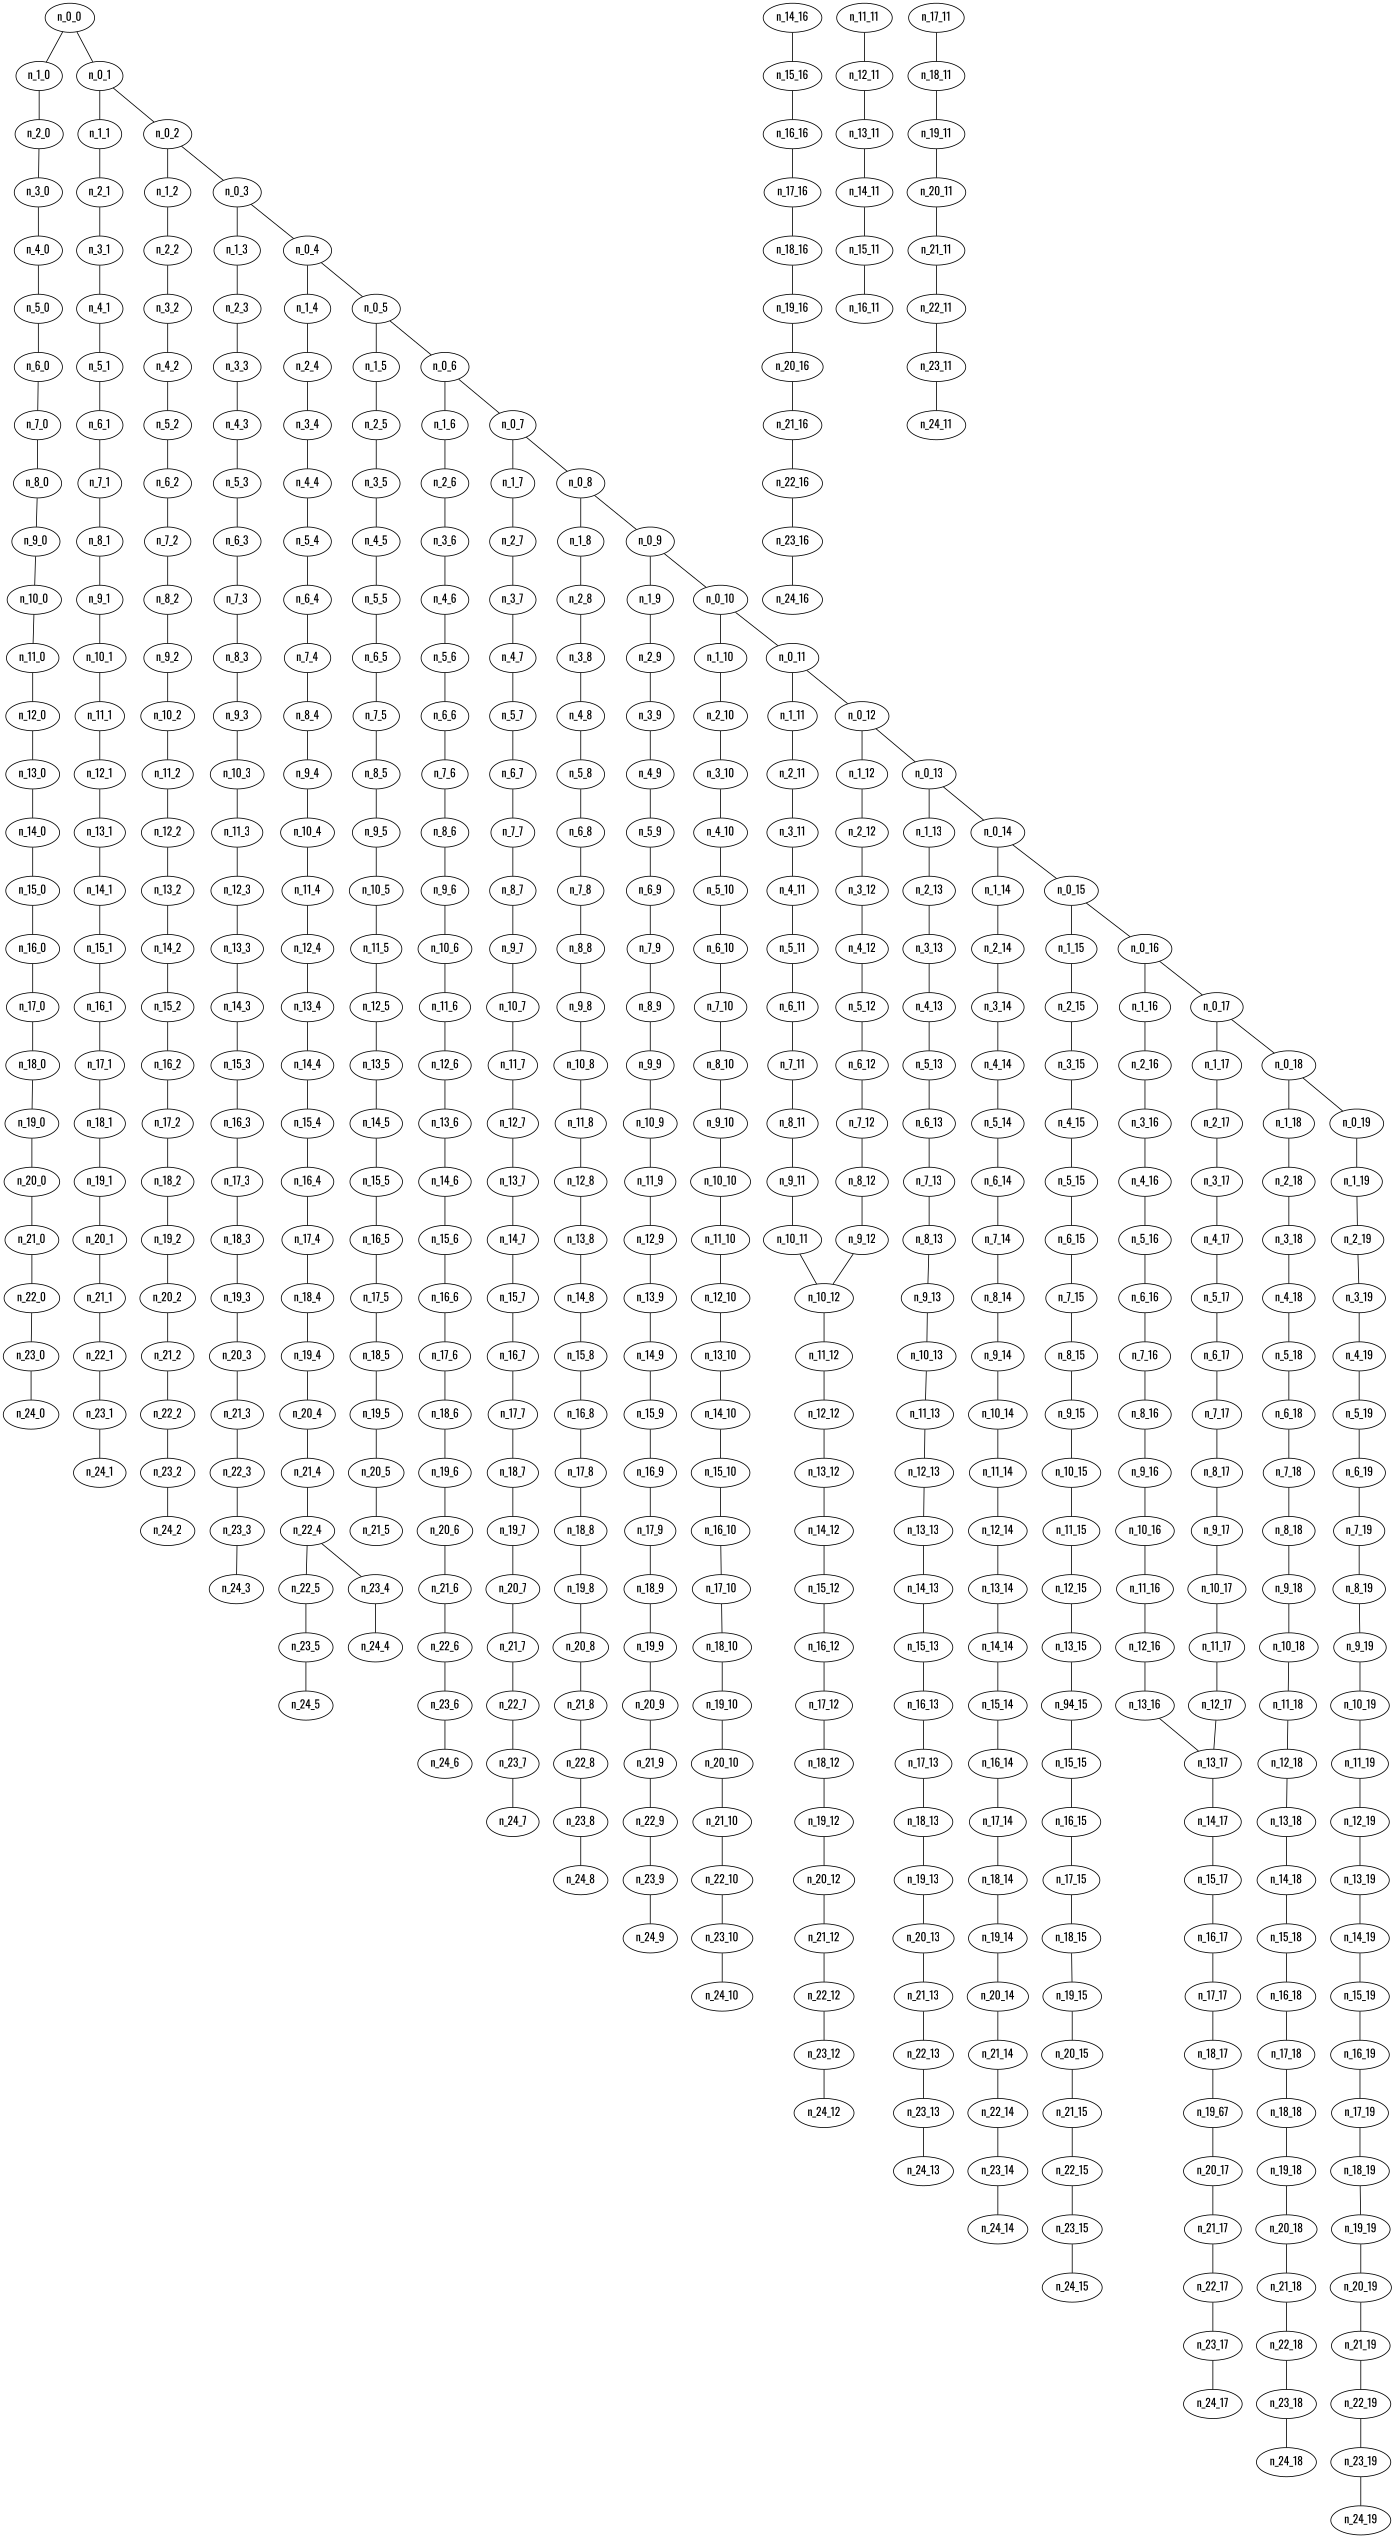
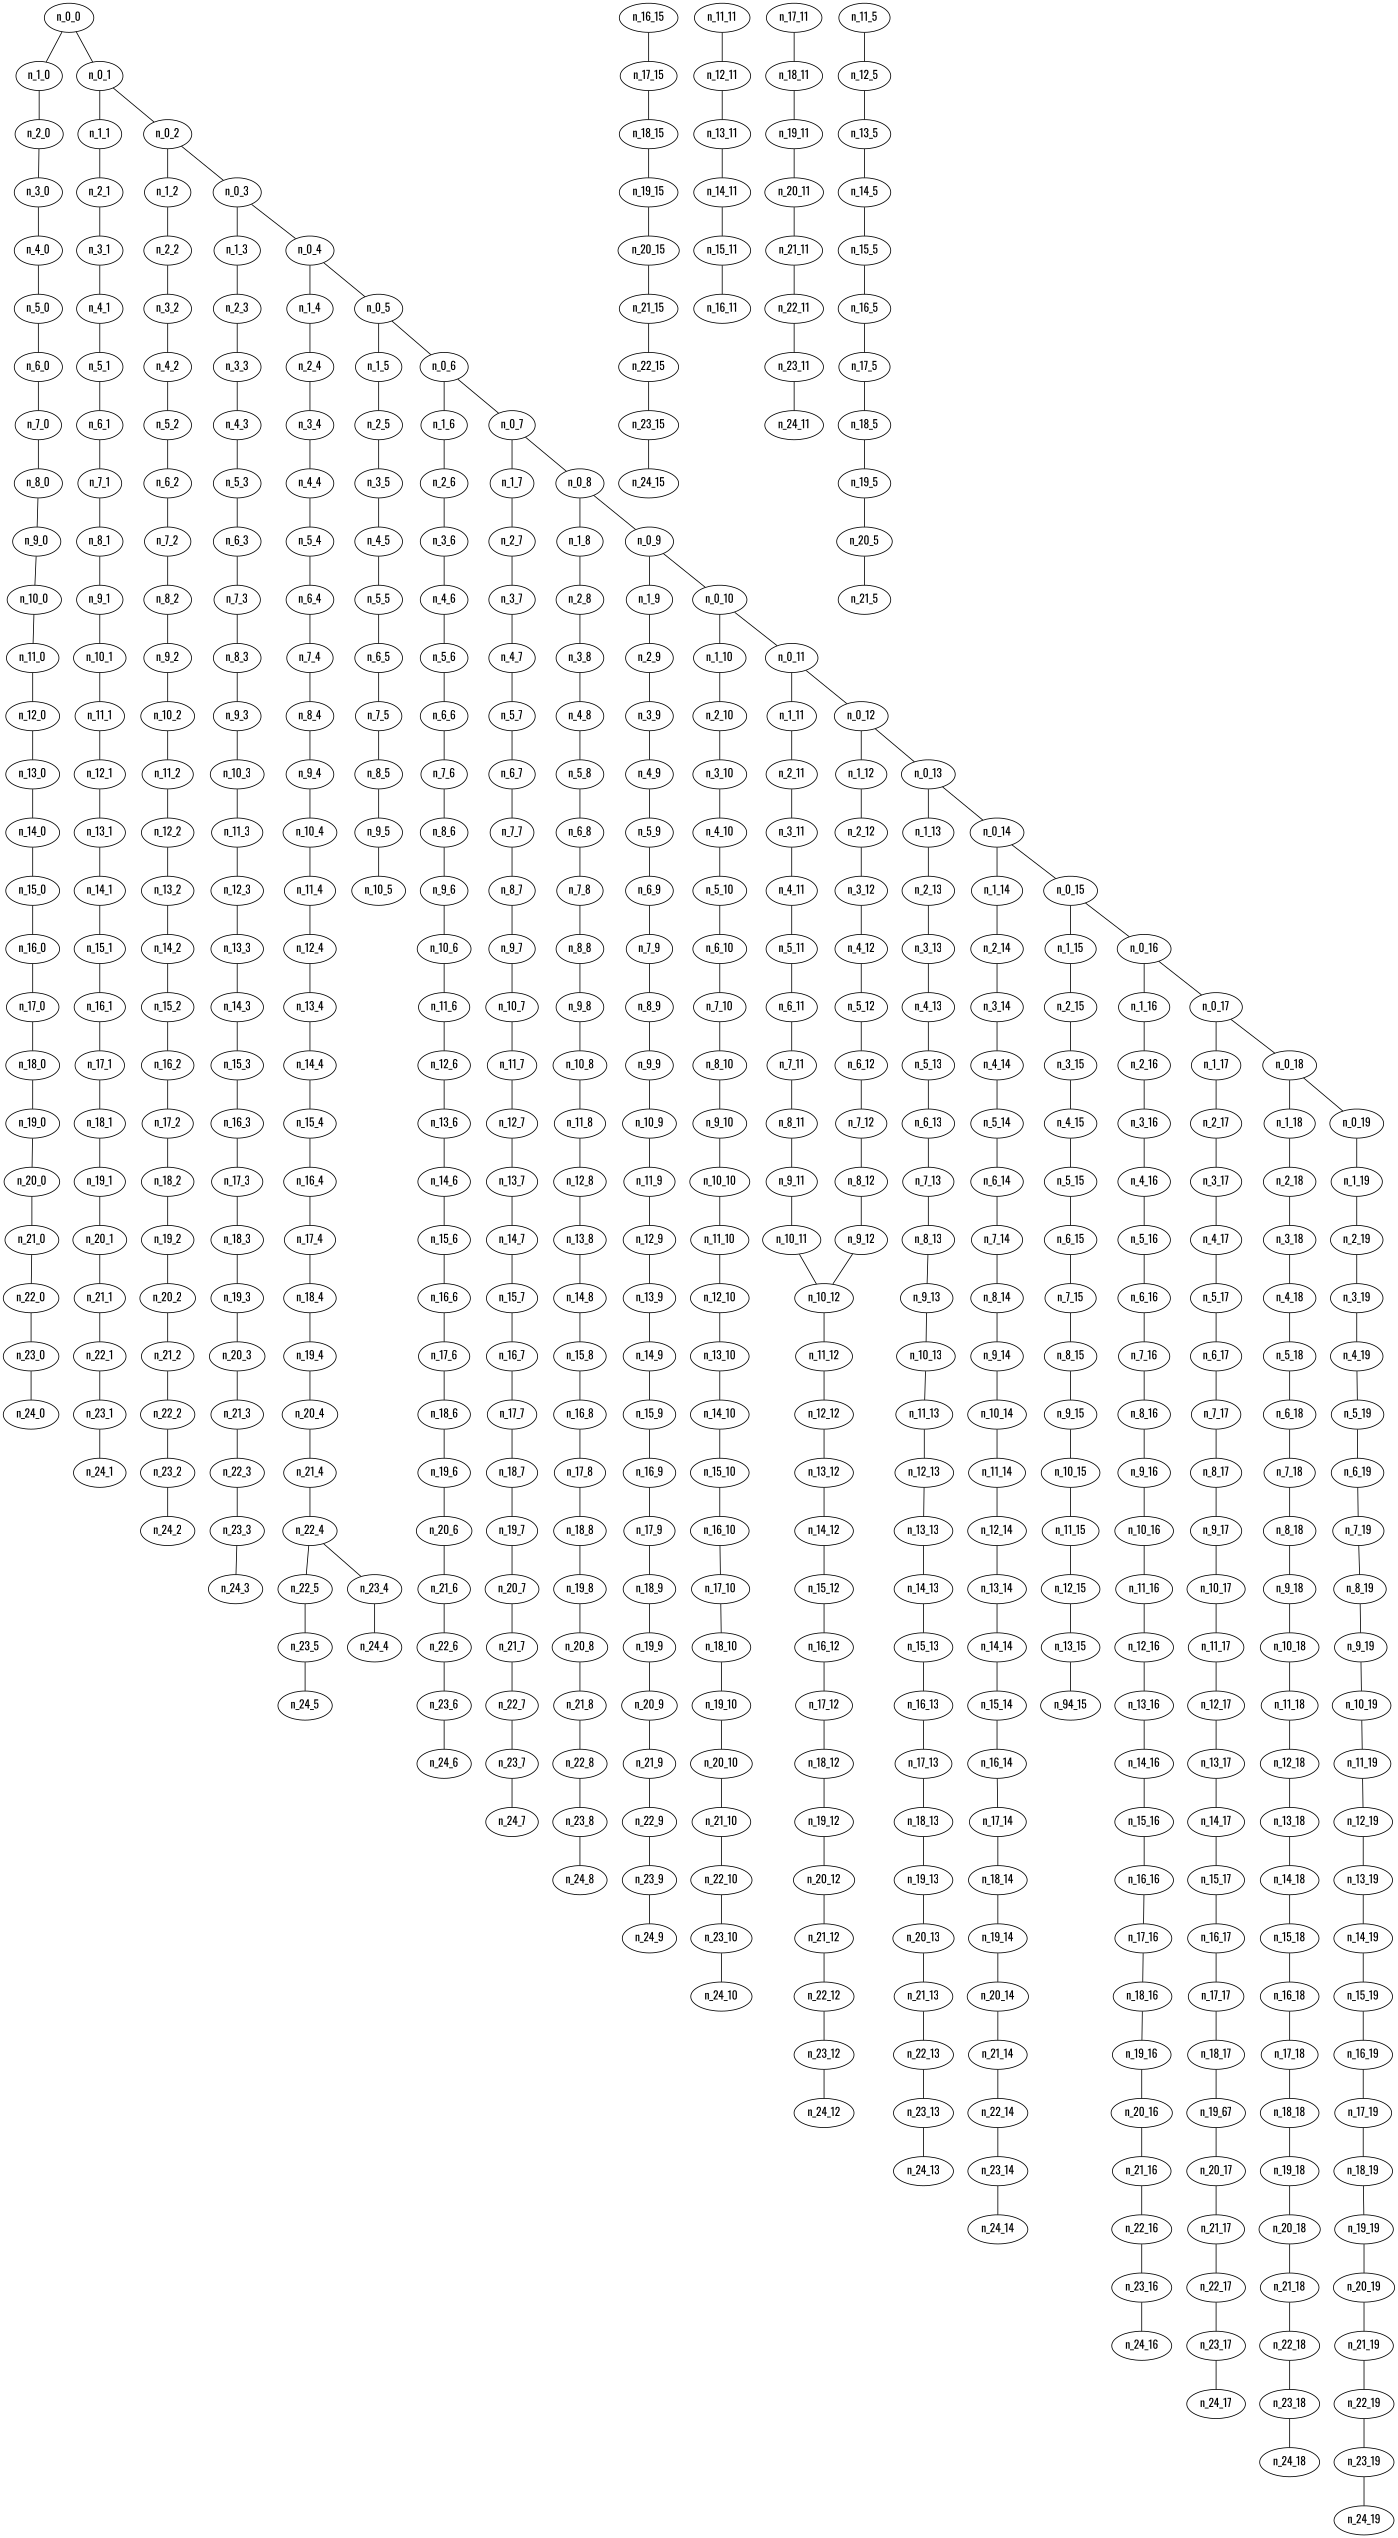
edge "n_10_5" -- "n_11_5": removed
edge "n_13_16" -- "n_13_17": now "n_13_16" -- "n_14_16"
node "n_15_15": removed
